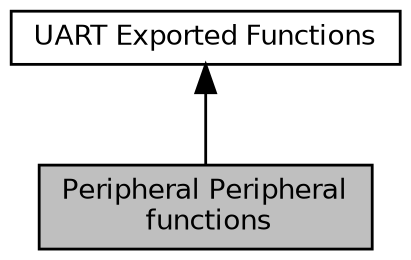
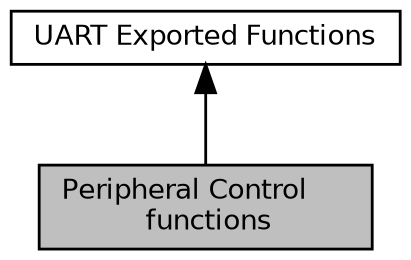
node "Peripheral Peripheral functions": label "Peripheral Peripheral functions" -> "Peripheral Control functions"
